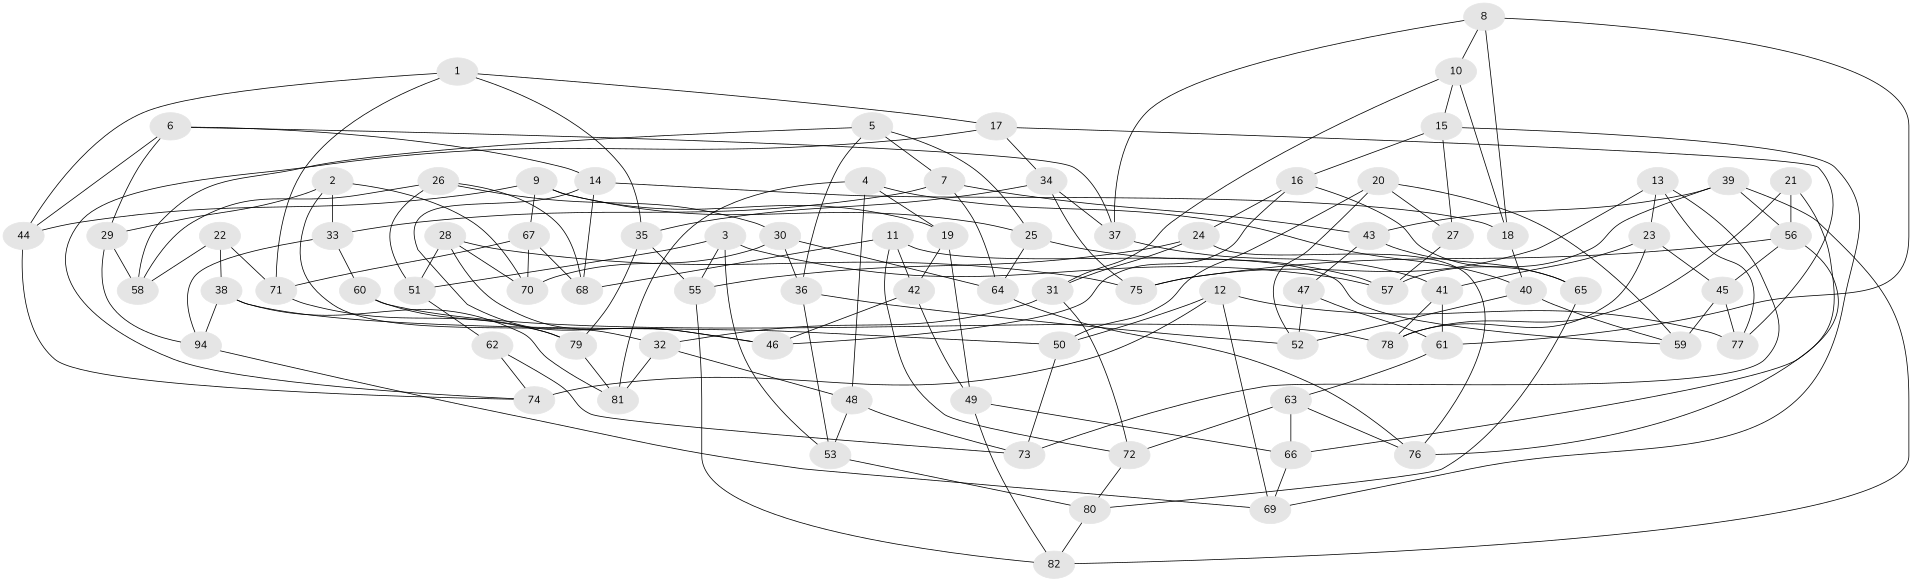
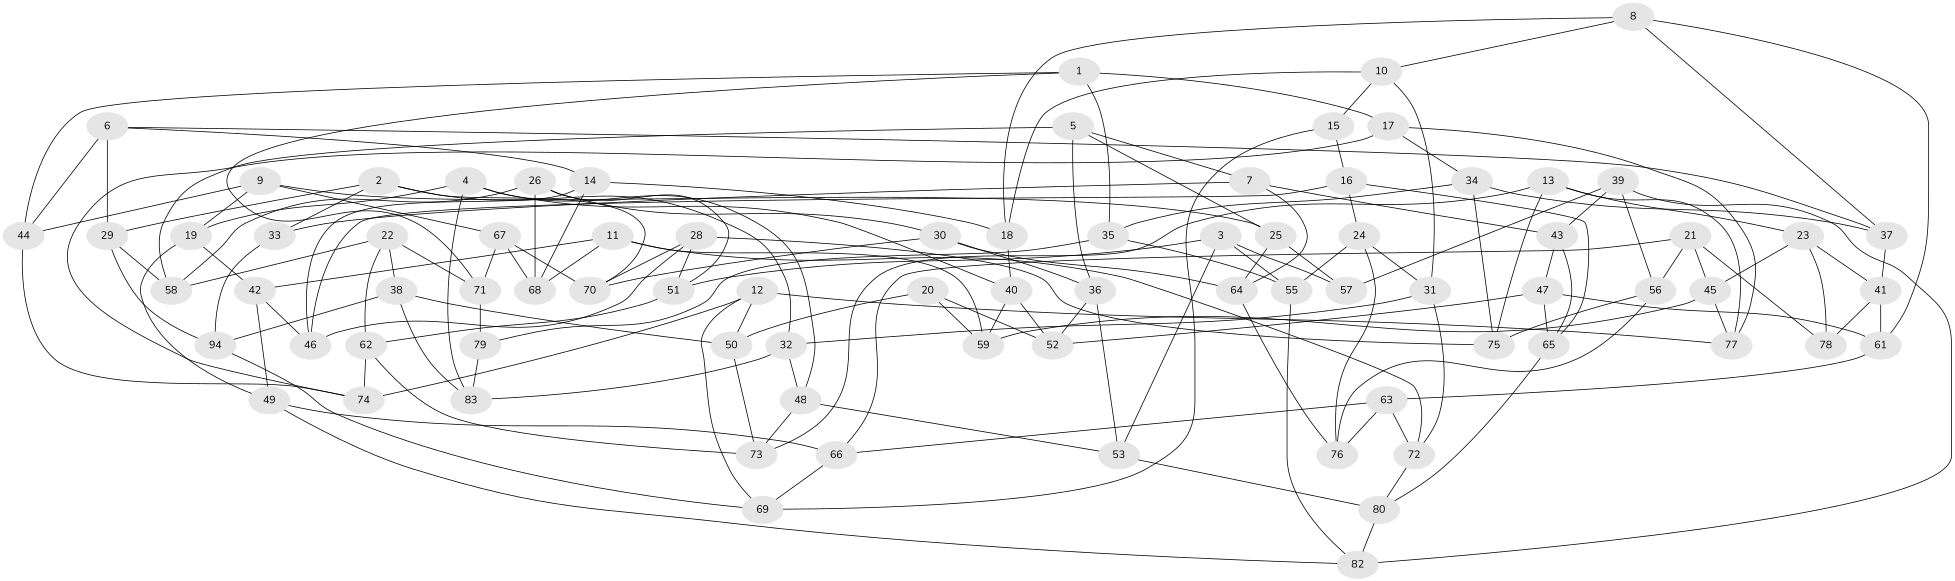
node "27": removed
edge "56" -- "45": now "21" -- "45"
edge "22" -- "62": added
node "60": removed
edge "47" -- "65": added
node "81": label "81" -> "83"
